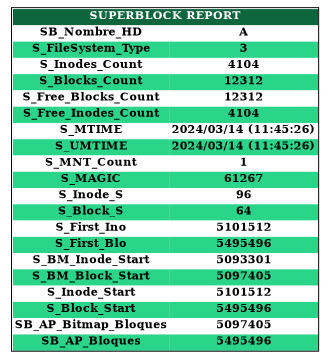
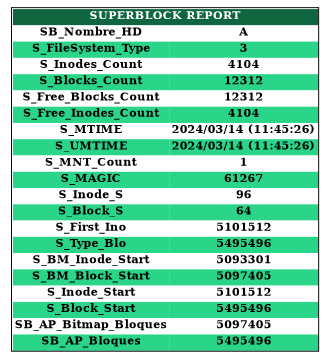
node "SUPERBLOCK REPORT": text "S_First_Blo" -> "S_Type_Blo"
